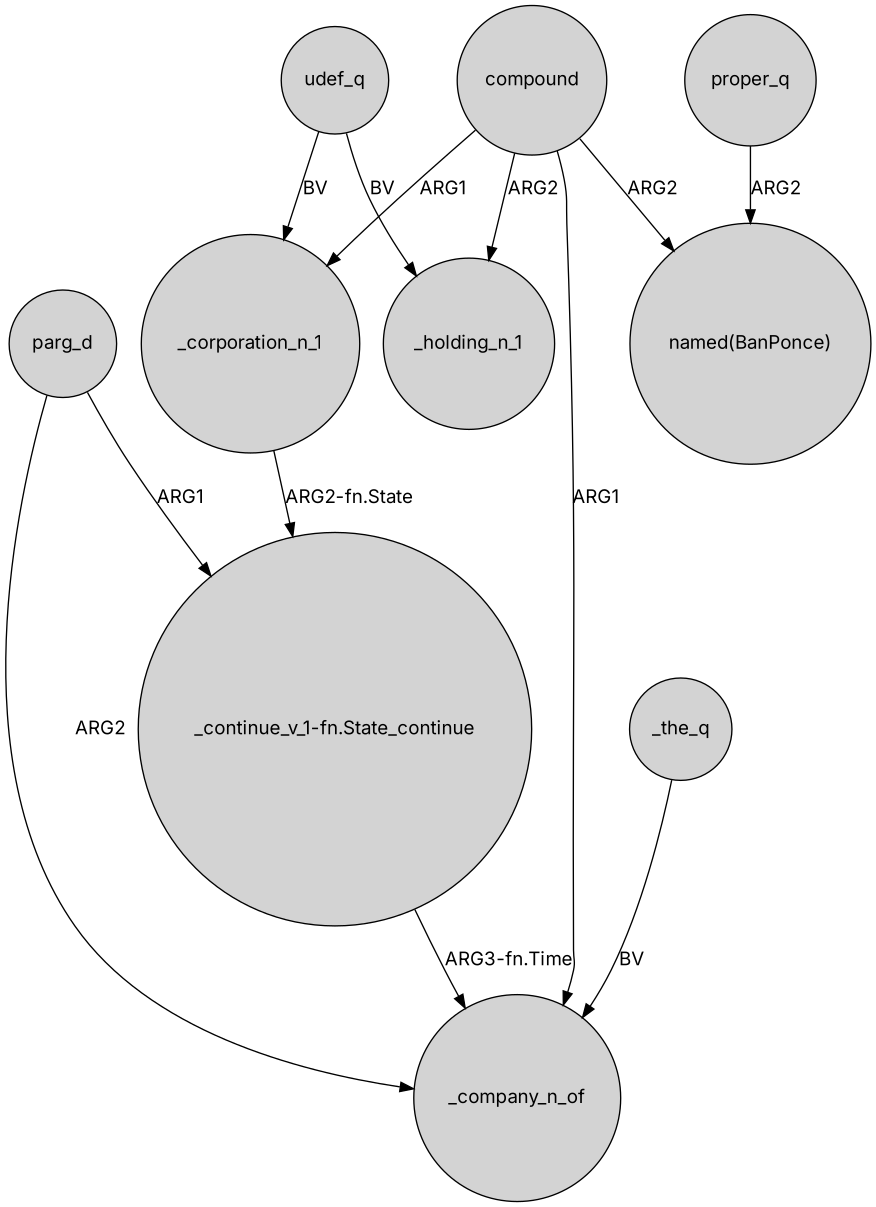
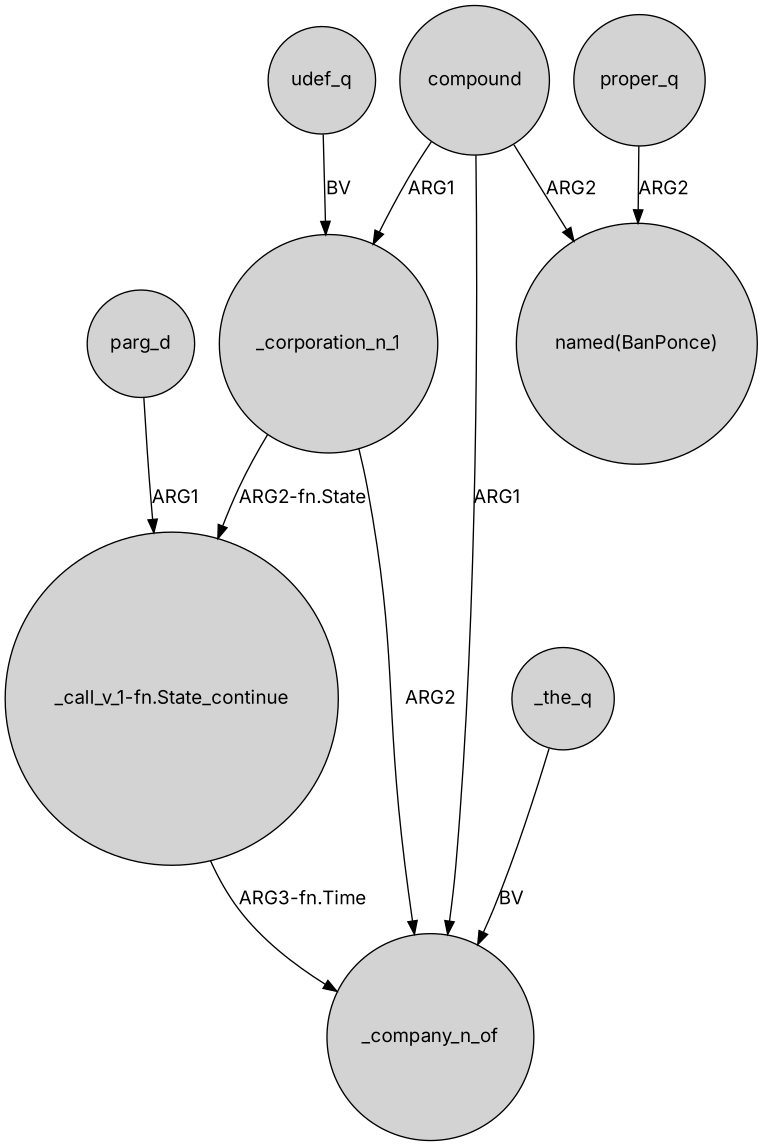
node "_holding_n_1": removed
node "_continue_v_1-fn.State_continue": label "_continue_v_1-fn.State_continue" -> "_call_v_1-fn.State_continue"
edge "parg_d" -> "_company_n_of": now "_corporation_n_1" -> "_company_n_of"
